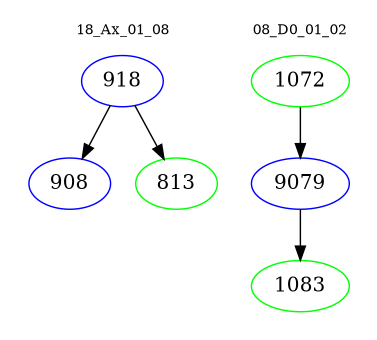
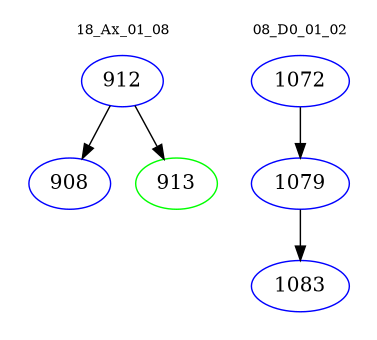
node "918": label "918" -> "912"
node "1072": color green -> blue
node "813": label "813" -> "913"
node "9079": label "9079" -> "1079"
node "1083": color green -> blue
